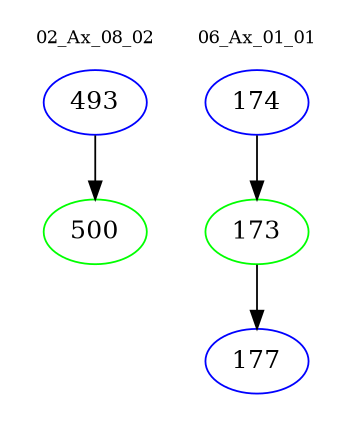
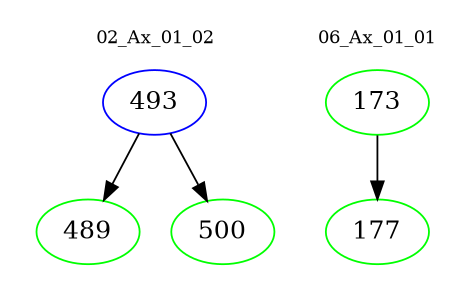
cluster "02_Ax_08_02": label "02_Ax_08_02" -> "02_Ax_01_02"
node "174": removed
node "489": added
node "177": color blue -> green
